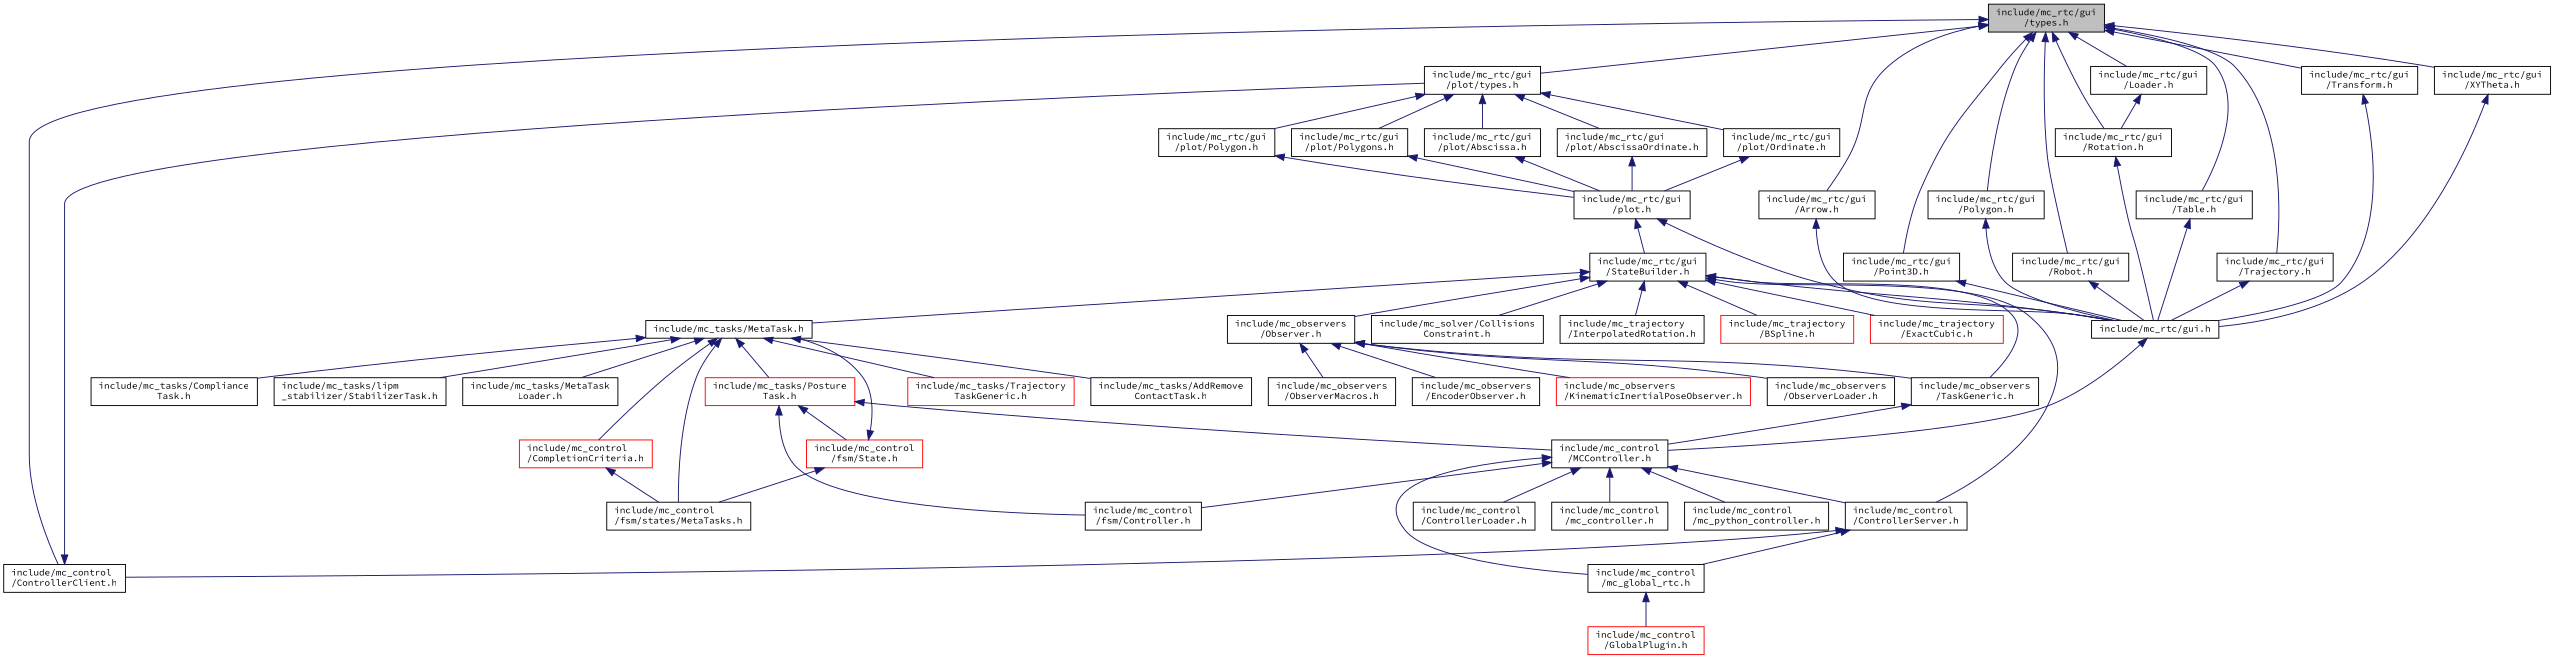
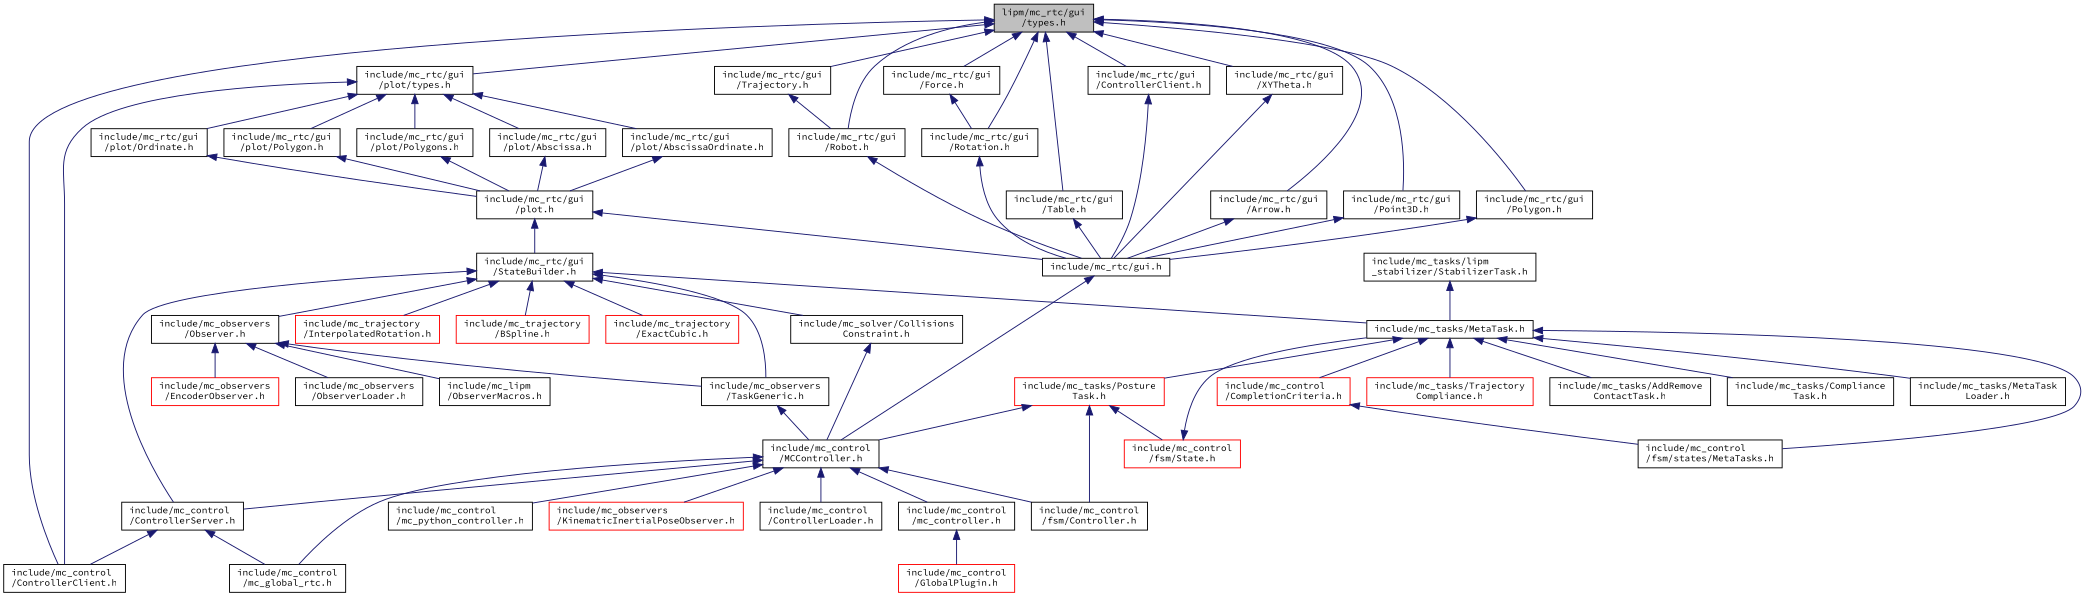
node "include/mc_rtc/gui /types.h": label "include/mc_rtc/gui /types.h" -> "lipm/mc_rtc/gui /types.h"
node "include/mc_rtc/gui /Loader.h": label "include/mc_rtc/gui /Loader.h" -> "include/mc_rtc/gui /Force.h"
node "include/mc_rtc/gui /Transform.h": label "include/mc_rtc/gui /Transform.h" -> "include/mc_rtc/gui /ControllerClient.h"
edge "include/mc_rtc/gui /plot/types.h" -> "include/mc_control /ControllerClient.h": reversed
edge "include/mc_rtc/gui.h" -> "include/mc_rtc/gui /StateBuilder.h": removed
edge "include/mc_rtc/gui.h" -> "include/mc_rtc/gui /Trajectory.h": now "include/mc_rtc/gui /Robot.h" -> "include/mc_rtc/gui /Trajectory.h"
node "include/mc_trajectory /InterpolatedRotation.h": color black -> red
edge "include/mc_tasks/lipm _stabilizer/StabilizerTask.h" -> "include/mc_tasks/MetaTask.h": reversed
edge "include/mc_observers /KinematicInertialPoseObserver.h" -> "include/mc_observers /Observer.h": now "include/mc_observers /KinematicInertialPoseObserver.h" -> "include/mc_control /MCController.h"
node "include/mc_tasks/Trajectory TaskGeneric.h": label "include/mc_tasks/Trajectory TaskGeneric.h" -> "include/mc_tasks/Trajectory Compliance.h"
node "include/mc_observers /ObserverMacros.h": label "include/mc_observers /ObserverMacros.h" -> "include/mc_lipm /ObserverMacros.h"
node "include/mc_observers /EncoderObserver.h": color black -> red
edge "include/mc_control /MCController.h" -> "include/mc_solver/Collisions Constraint.h": added
edge "include/mc_control /fsm/states/MetaTasks.h" -> "include/mc_control /fsm/State.h": removed
edge "include/mc_control /GlobalPlugin.h" -> "include/mc_control /mc_global_rtc.h": now "include/mc_control /GlobalPlugin.h" -> "include/mc_control /mc_controller.h"
